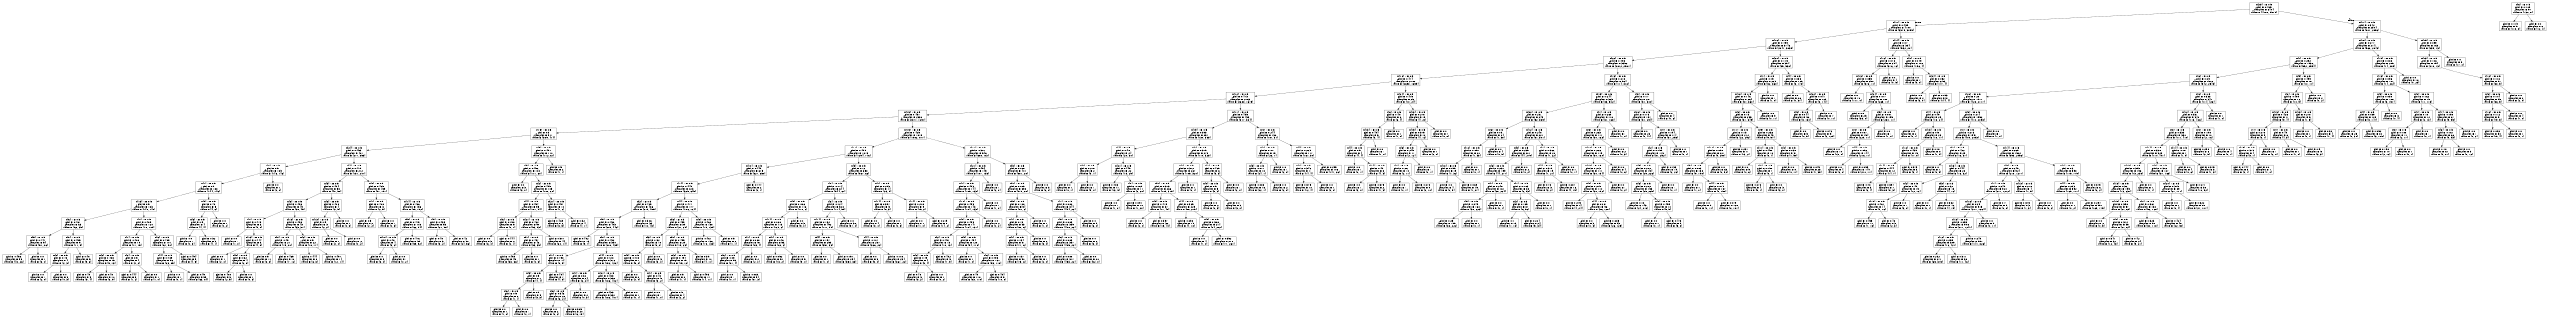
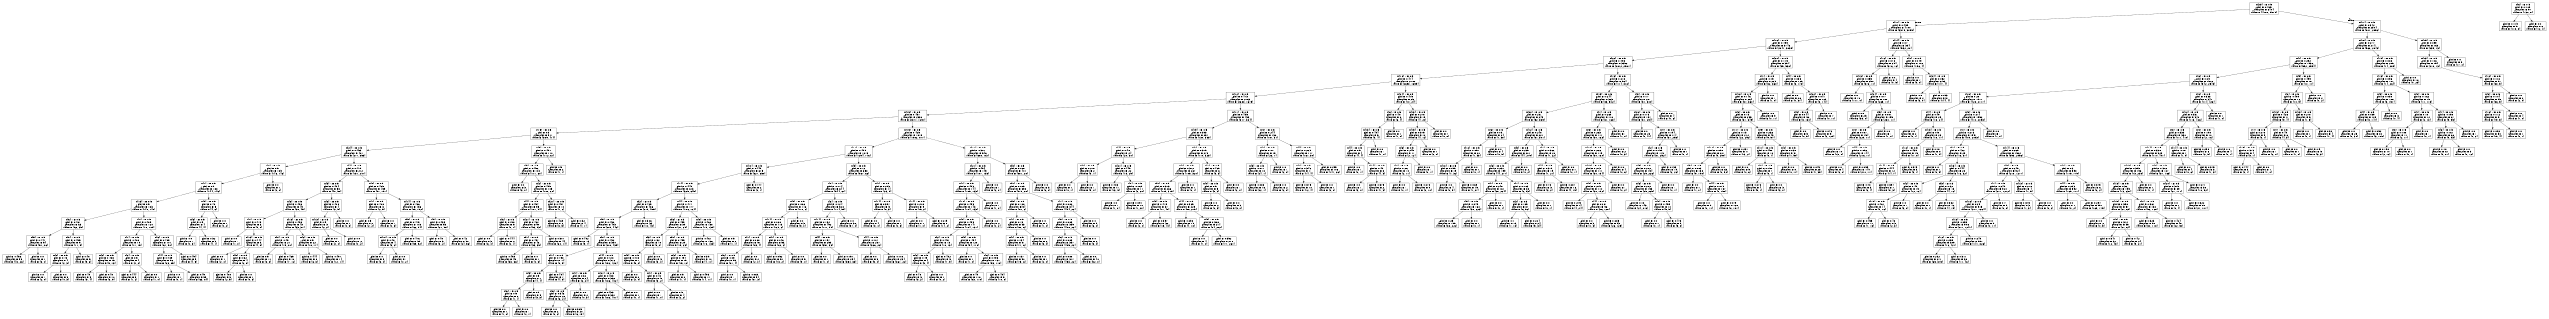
node "gini = 0.0 samples = 20 value = [32, 0]": label "gini = 0.0 samples = 20 value = [32, 0]" -> "gini = 0.0 samples = 40 value = [32, 0]"
